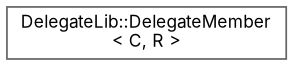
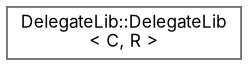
node "DelegateLib::DelegateMember < C, R >": label "DelegateLib::DelegateMember < C, R >" -> "DelegateLib::DelegateLib < C, R >"
